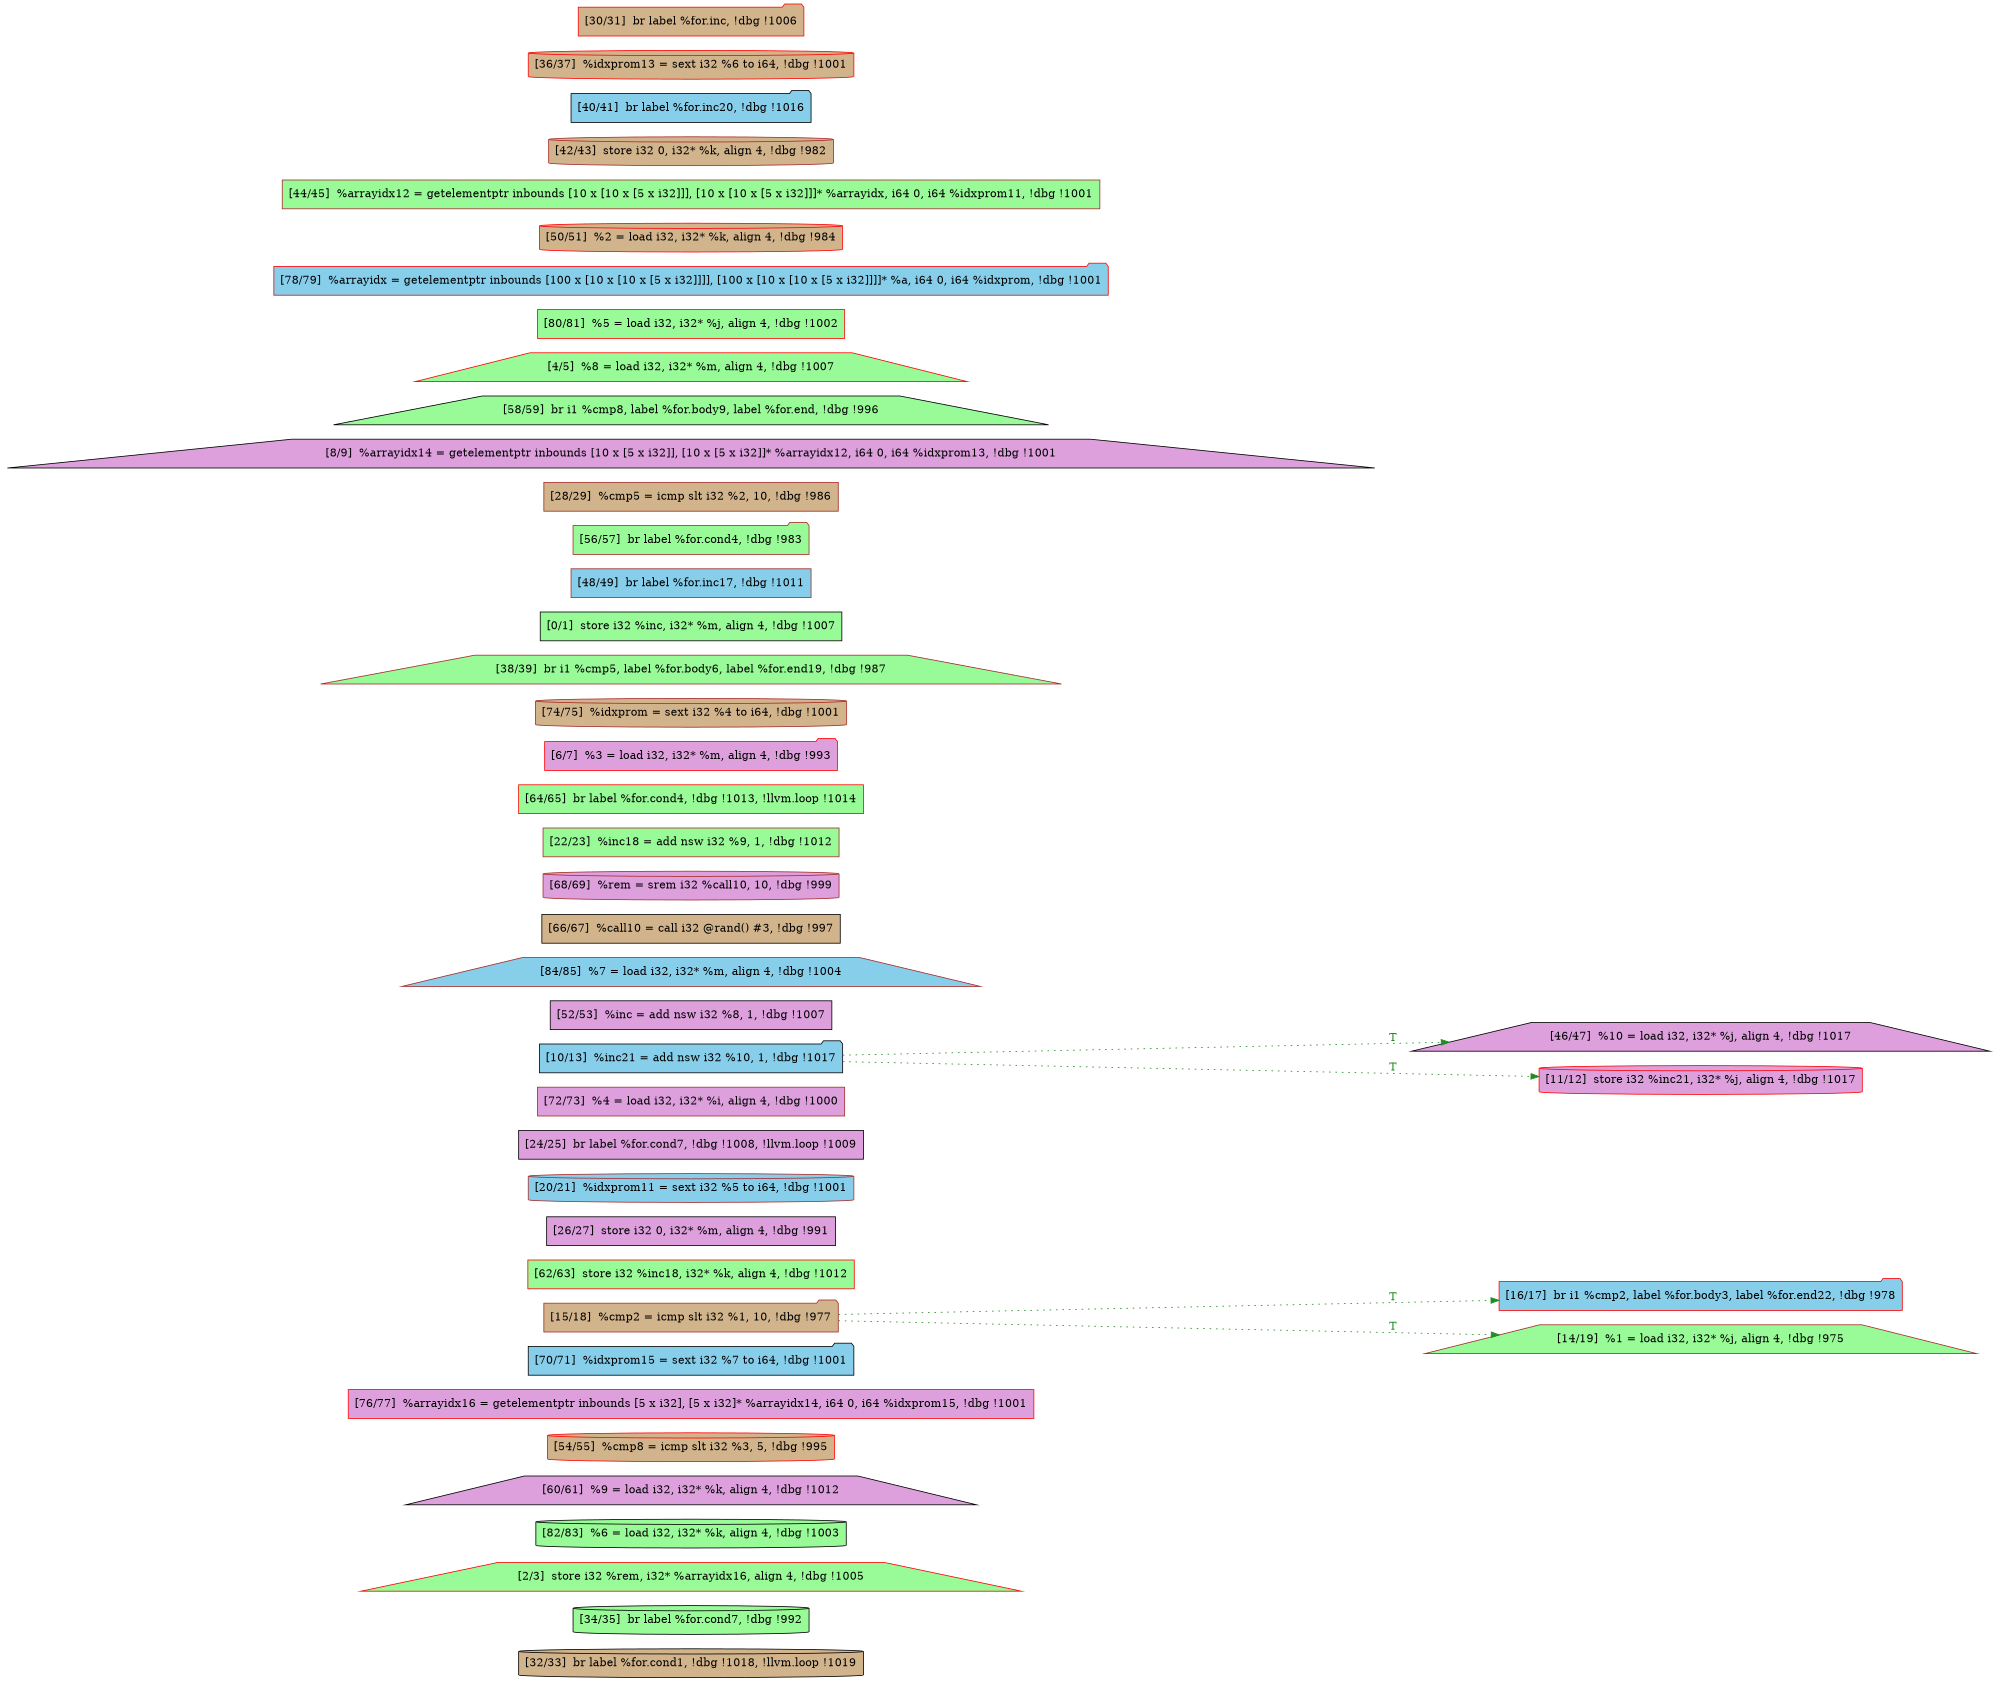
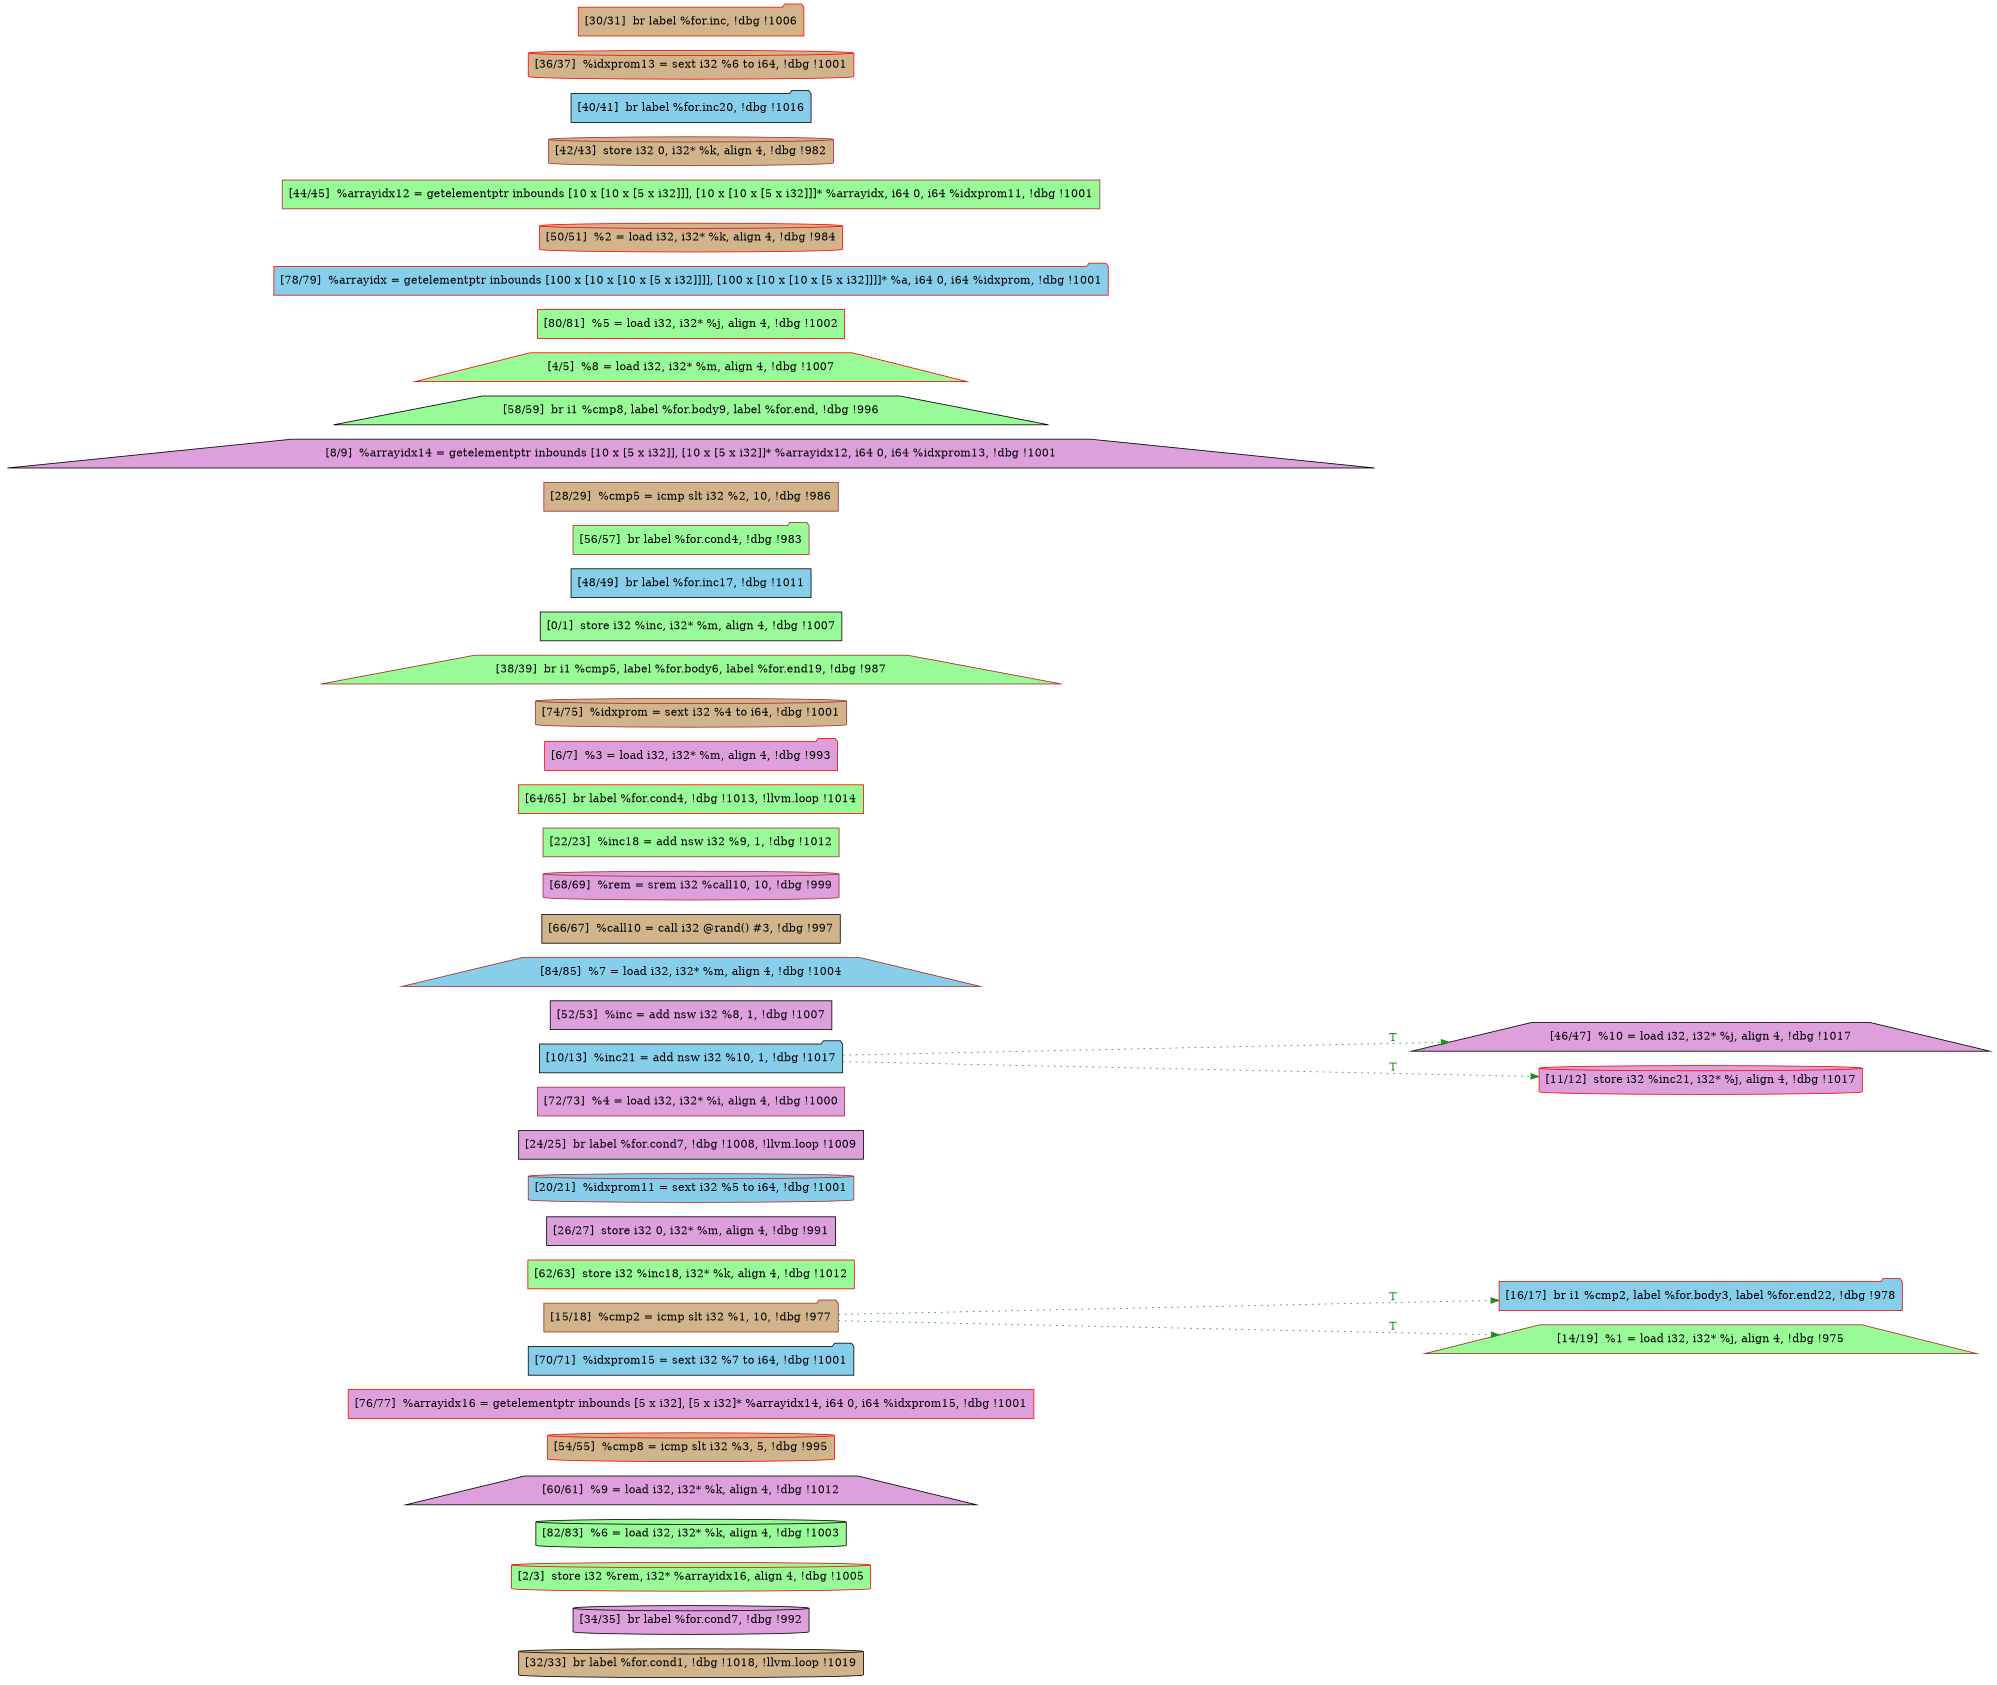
node "[48/49]  br label %for.inc17, !dbg !1011": color brown -> black
node "[2/3]  store i32 %rem, i32* %arrayidx16, align 4, !dbg !1005": shape trapezium -> cylinder
node "[34/35]  br label %for.cond7, !dbg !992": fillcolor palegreen -> plum
